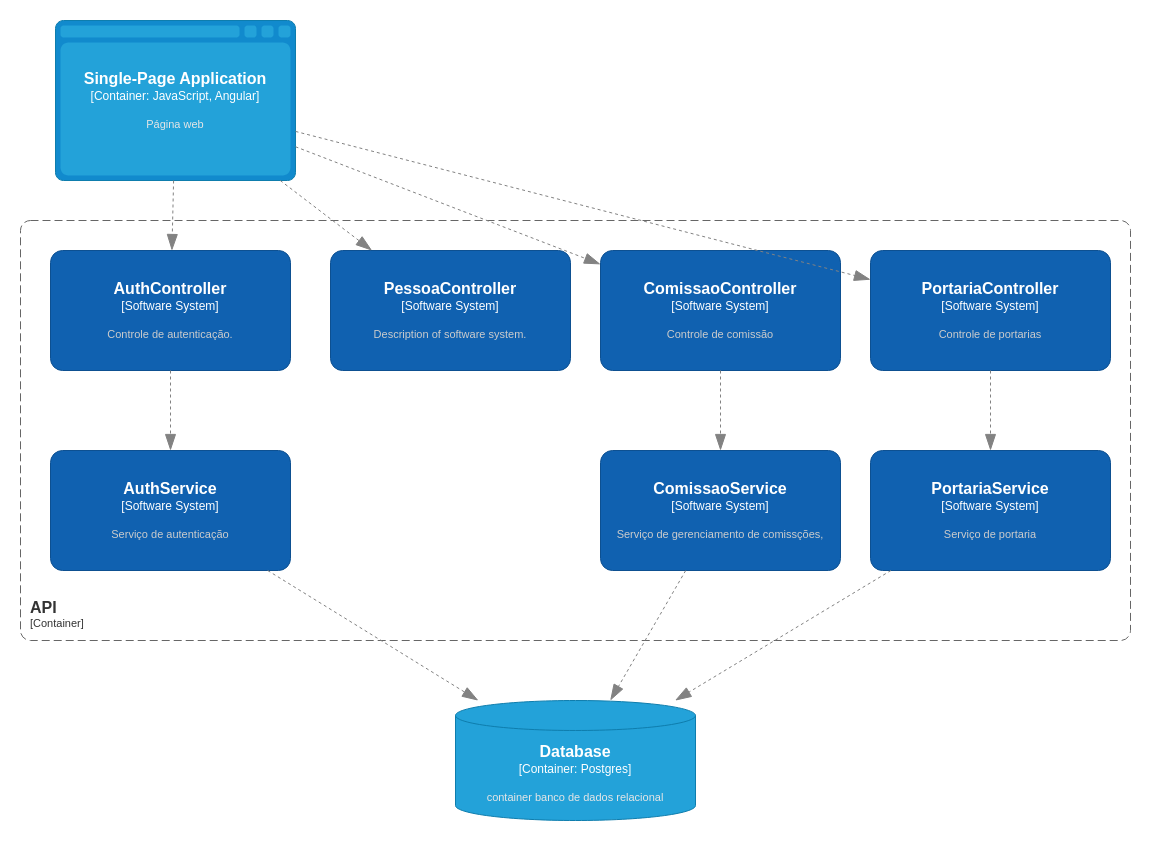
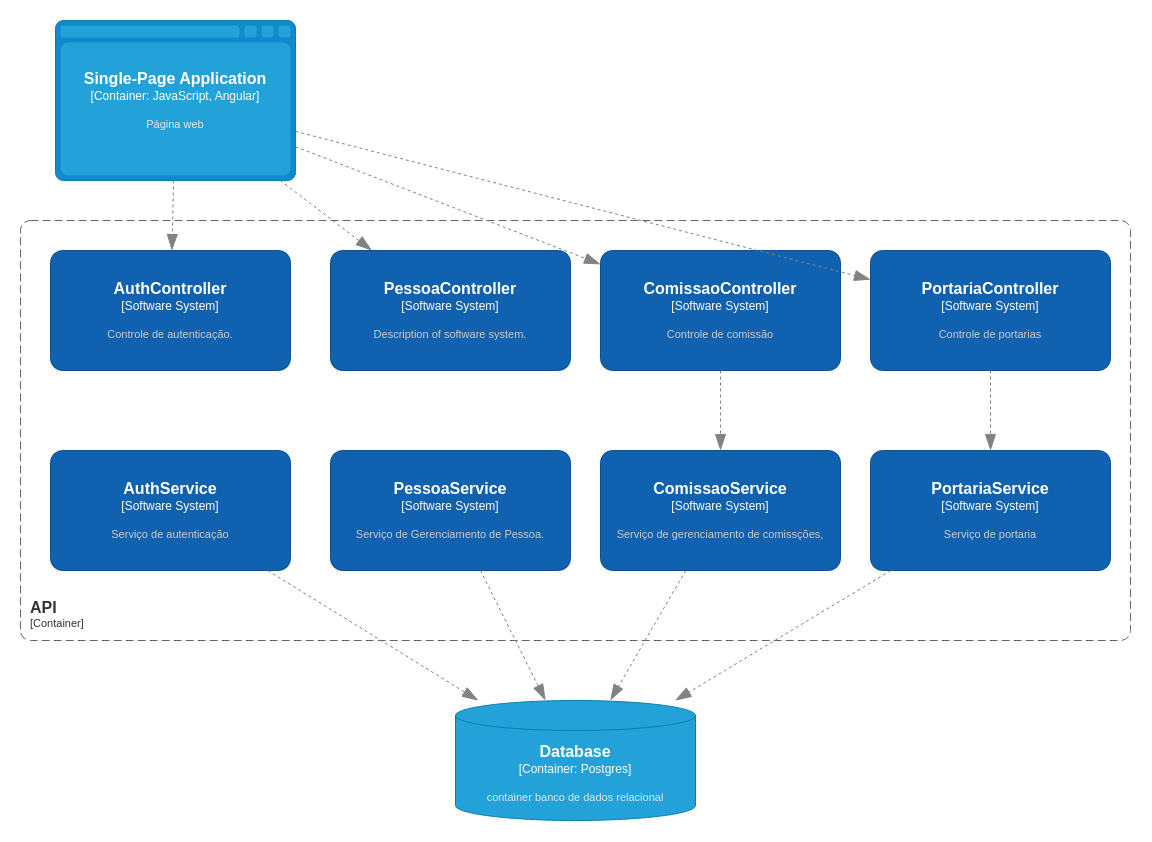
edge "AuthController [Software System] Controle de autenticação." -> "AuthService [Software System] Serviço de autenticação": removed
node "PessoaService [Software System] Serviço de Gerenciamento de Pessoa.": added
edge "PessoaService [Software System] Serviço de Gerenciamento de Pessoa." -> "Database [Container: Postgres] container banco de dados relacional": added
